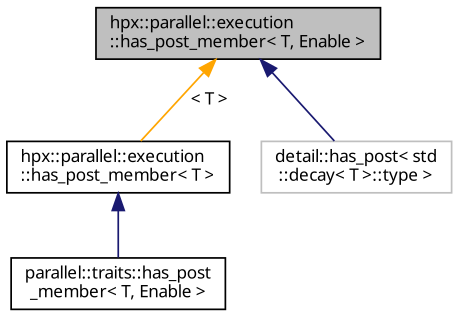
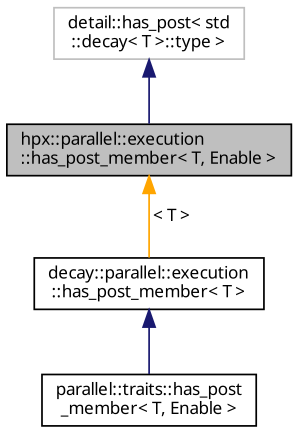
edge "detail::has_post< std ::decay< T >::type >" -> "hpx::parallel::execution ::has_post_member< T, Enable >": reversed
node "hpx::parallel::execution ::has_post_member< T >": label "hpx::parallel::execution ::has_post_member< T >" -> "decay::parallel::execution ::has_post_member< T >"
